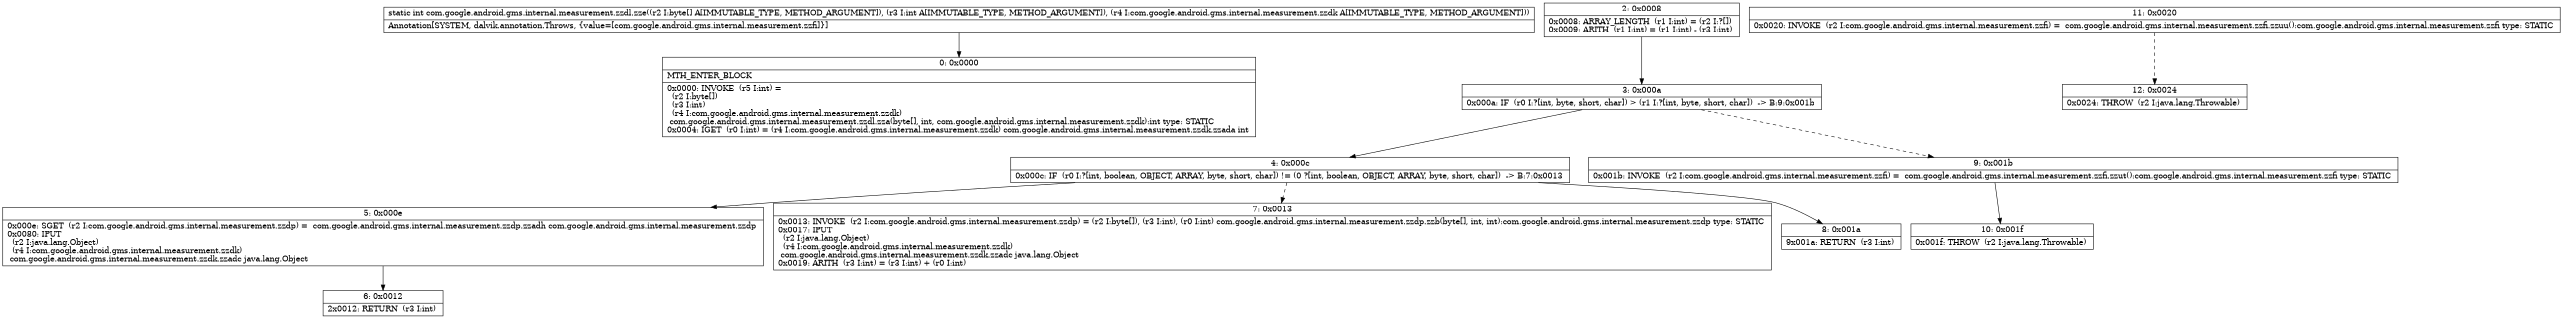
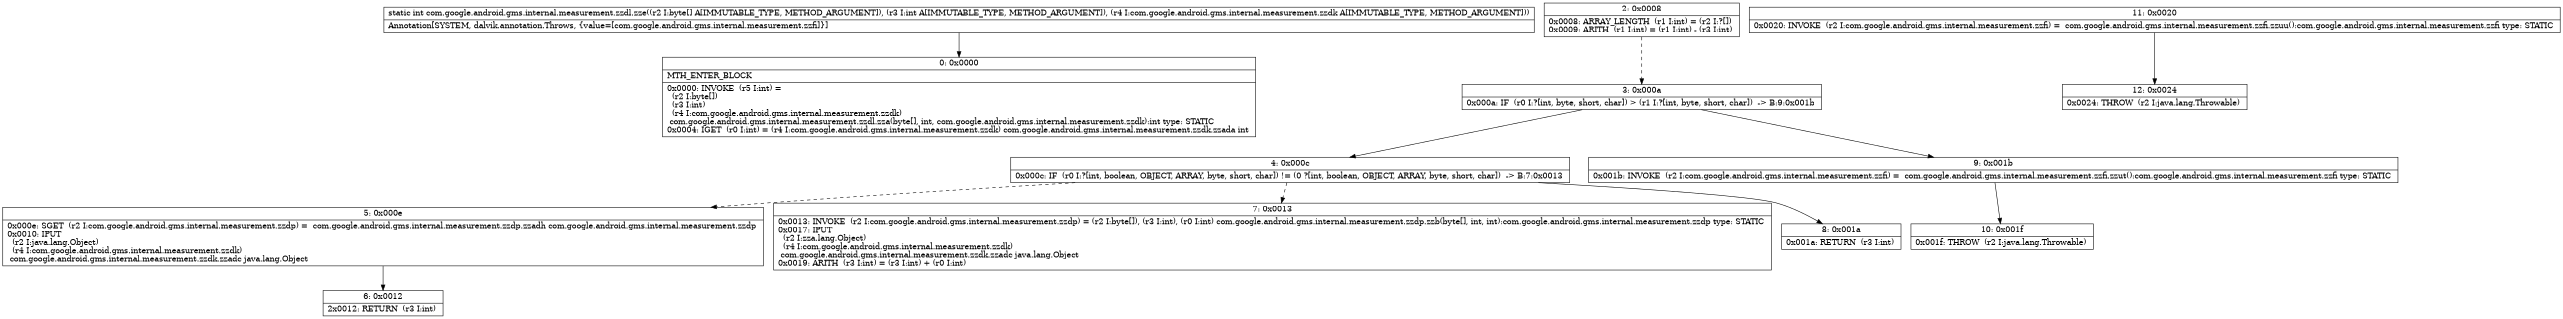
edge "11: 0x0020" -> "12: 0x0024": style dashed -> solid
edge "2: 0x0008" -> "3: 0x000a": style solid -> dashed
edge "3: 0x000a" -> "9: 0x001b": style dashed -> solid
edge "4: 0x000c" -> "5: 0x000e": style solid -> dashed
node "5: 0x000e": text "0x0080: IPUT" -> "0x0010: IPUT"
node "7: 0x0013": text "(r2 I:java.lang.Object)" -> "(r2 I:zza.lang.Object)"
node "8: 0x001a": text "9x001a: RETURN  (r3 I:int)" -> "0x001a: RETURN  (r3 I:int)"
